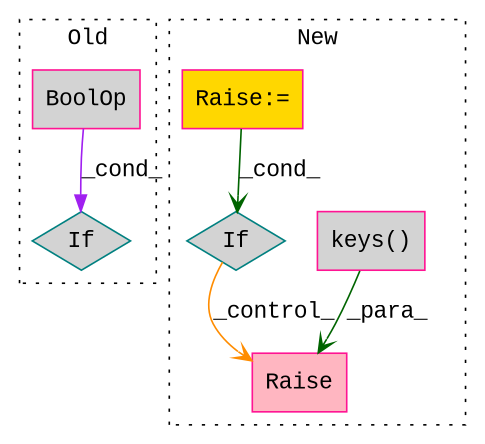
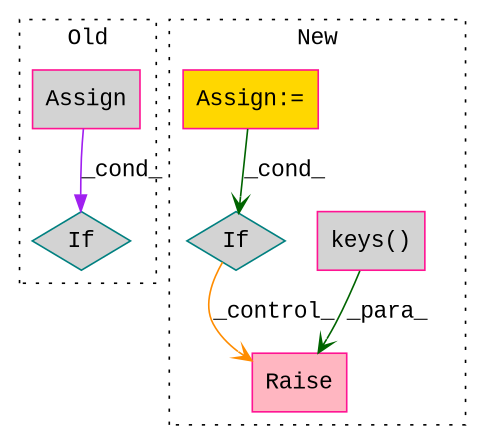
node "BoolOp": label "BoolOp" -> "Assign"
node "Raise:=": label "Raise:=" -> "Assign:="
